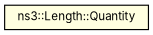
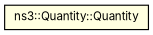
node "ns3::Length::Quantity": label "ns3::Length::Quantity" -> "ns3::Quantity::Quantity"
